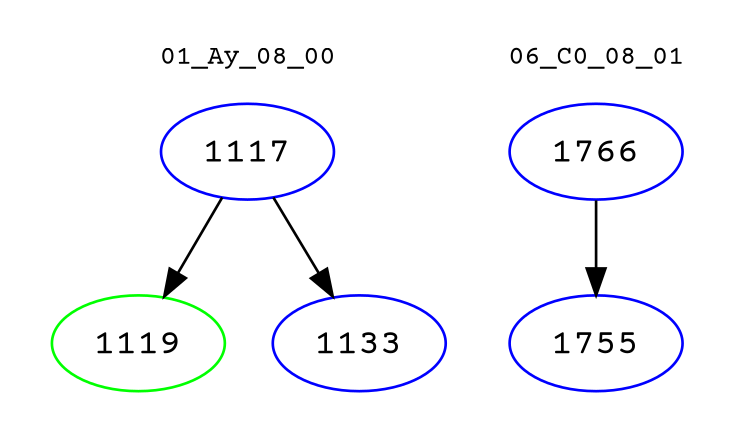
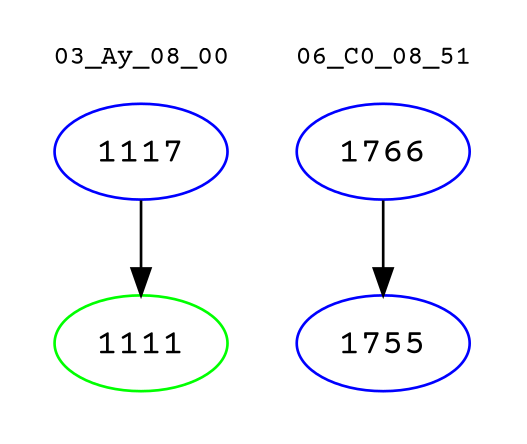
cluster "01_Ay_08_00": label "01_Ay_08_00" -> "03_Ay_08_00"
cluster "06_C0_08_01": label "06_C0_08_01" -> "06_C0_08_51"
node "1119": label "1119" -> "1111"
node "1133": removed
